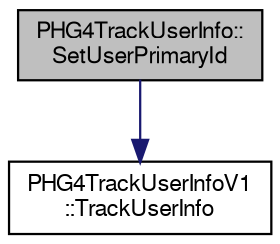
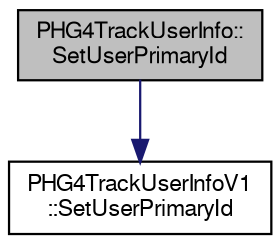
node "PHG4TrackUserInfoV1 ::TrackUserInfo": label "PHG4TrackUserInfoV1 ::TrackUserInfo" -> "PHG4TrackUserInfoV1 ::SetUserPrimaryId"
